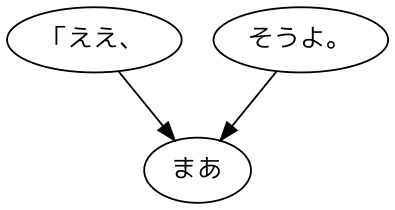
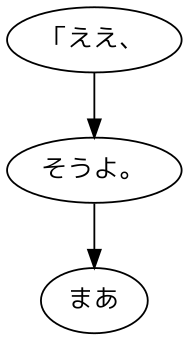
edge "「ええ、" -> "まあ": now "「ええ、" -> "そうよ。"
